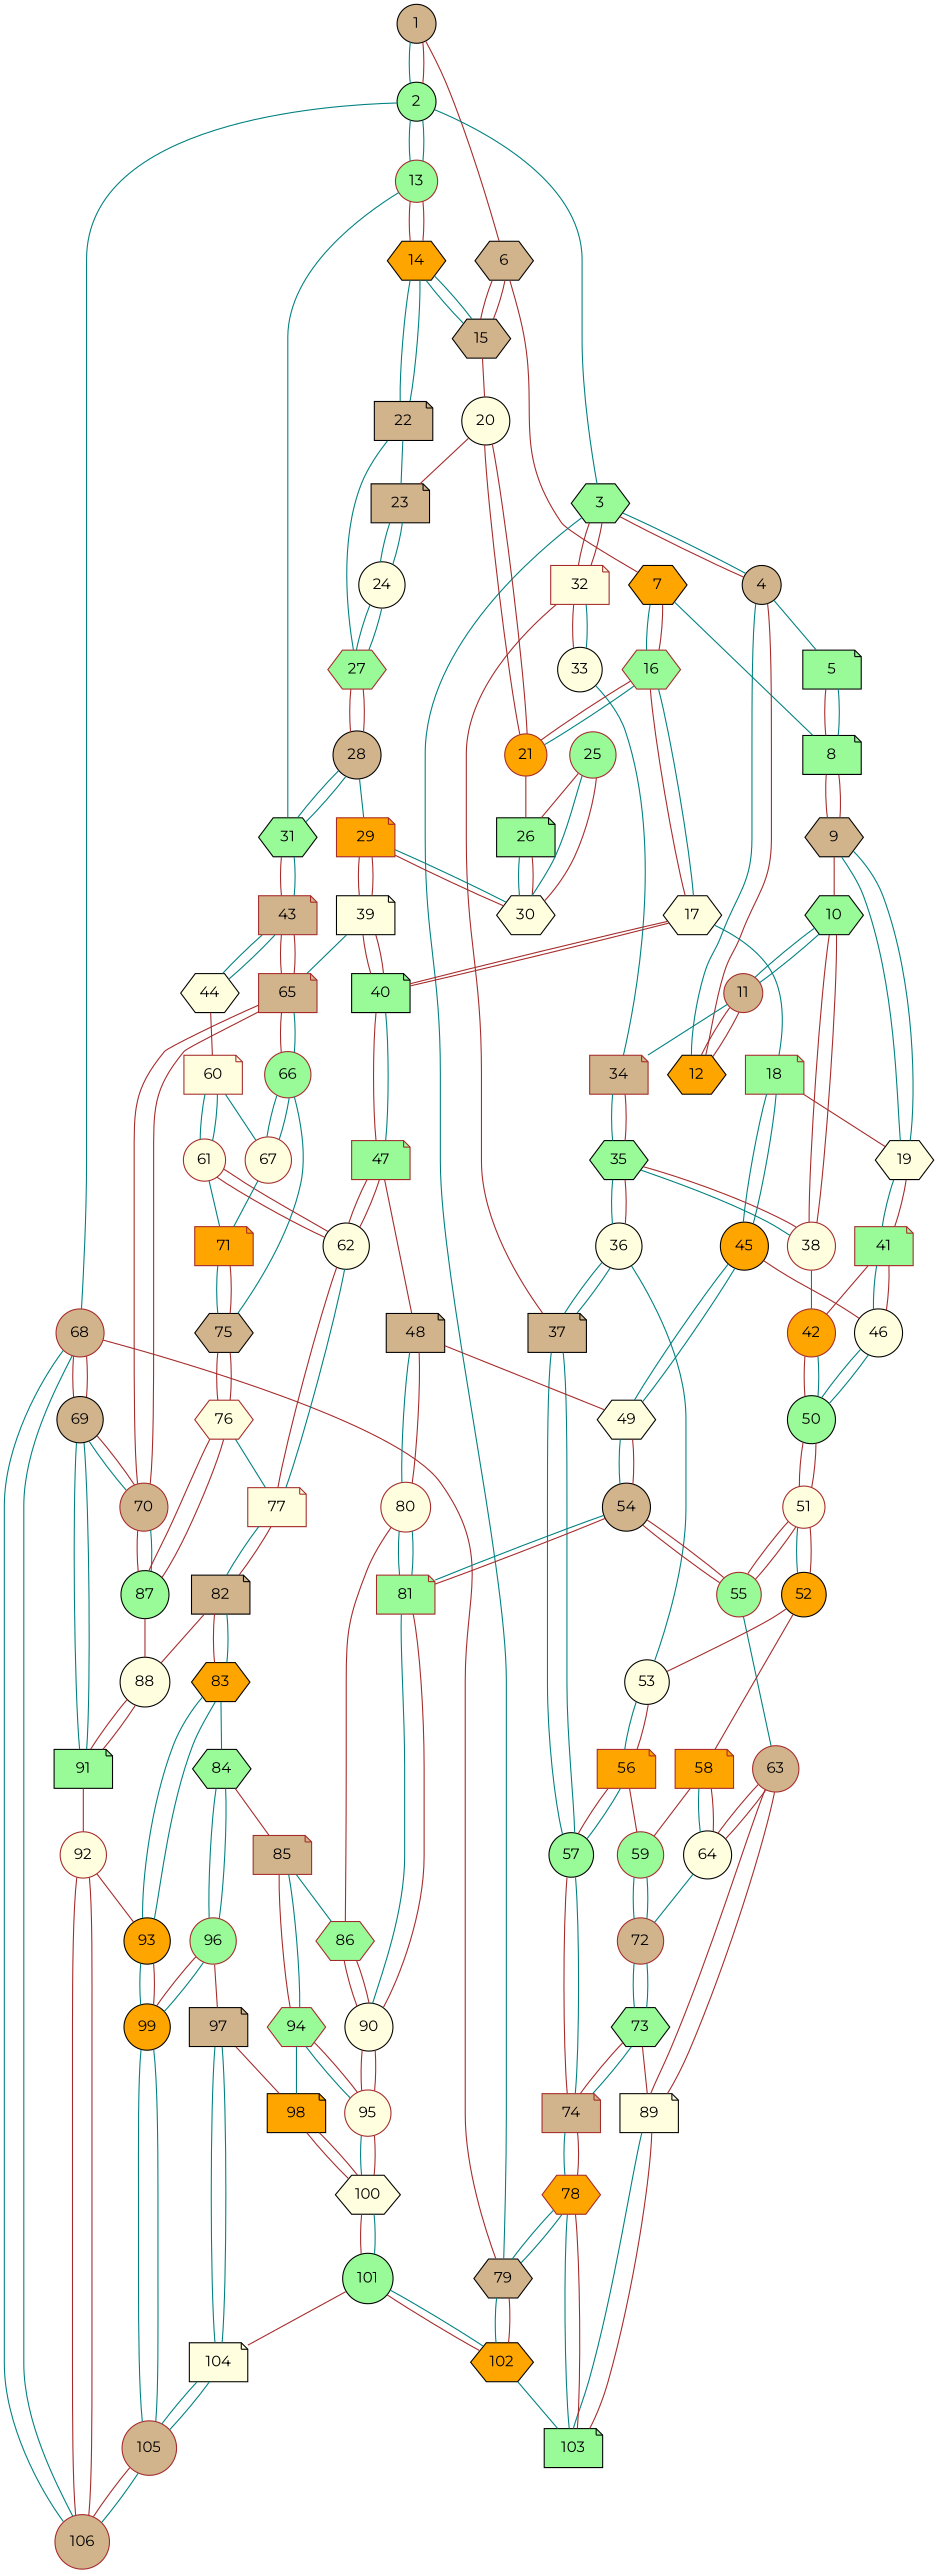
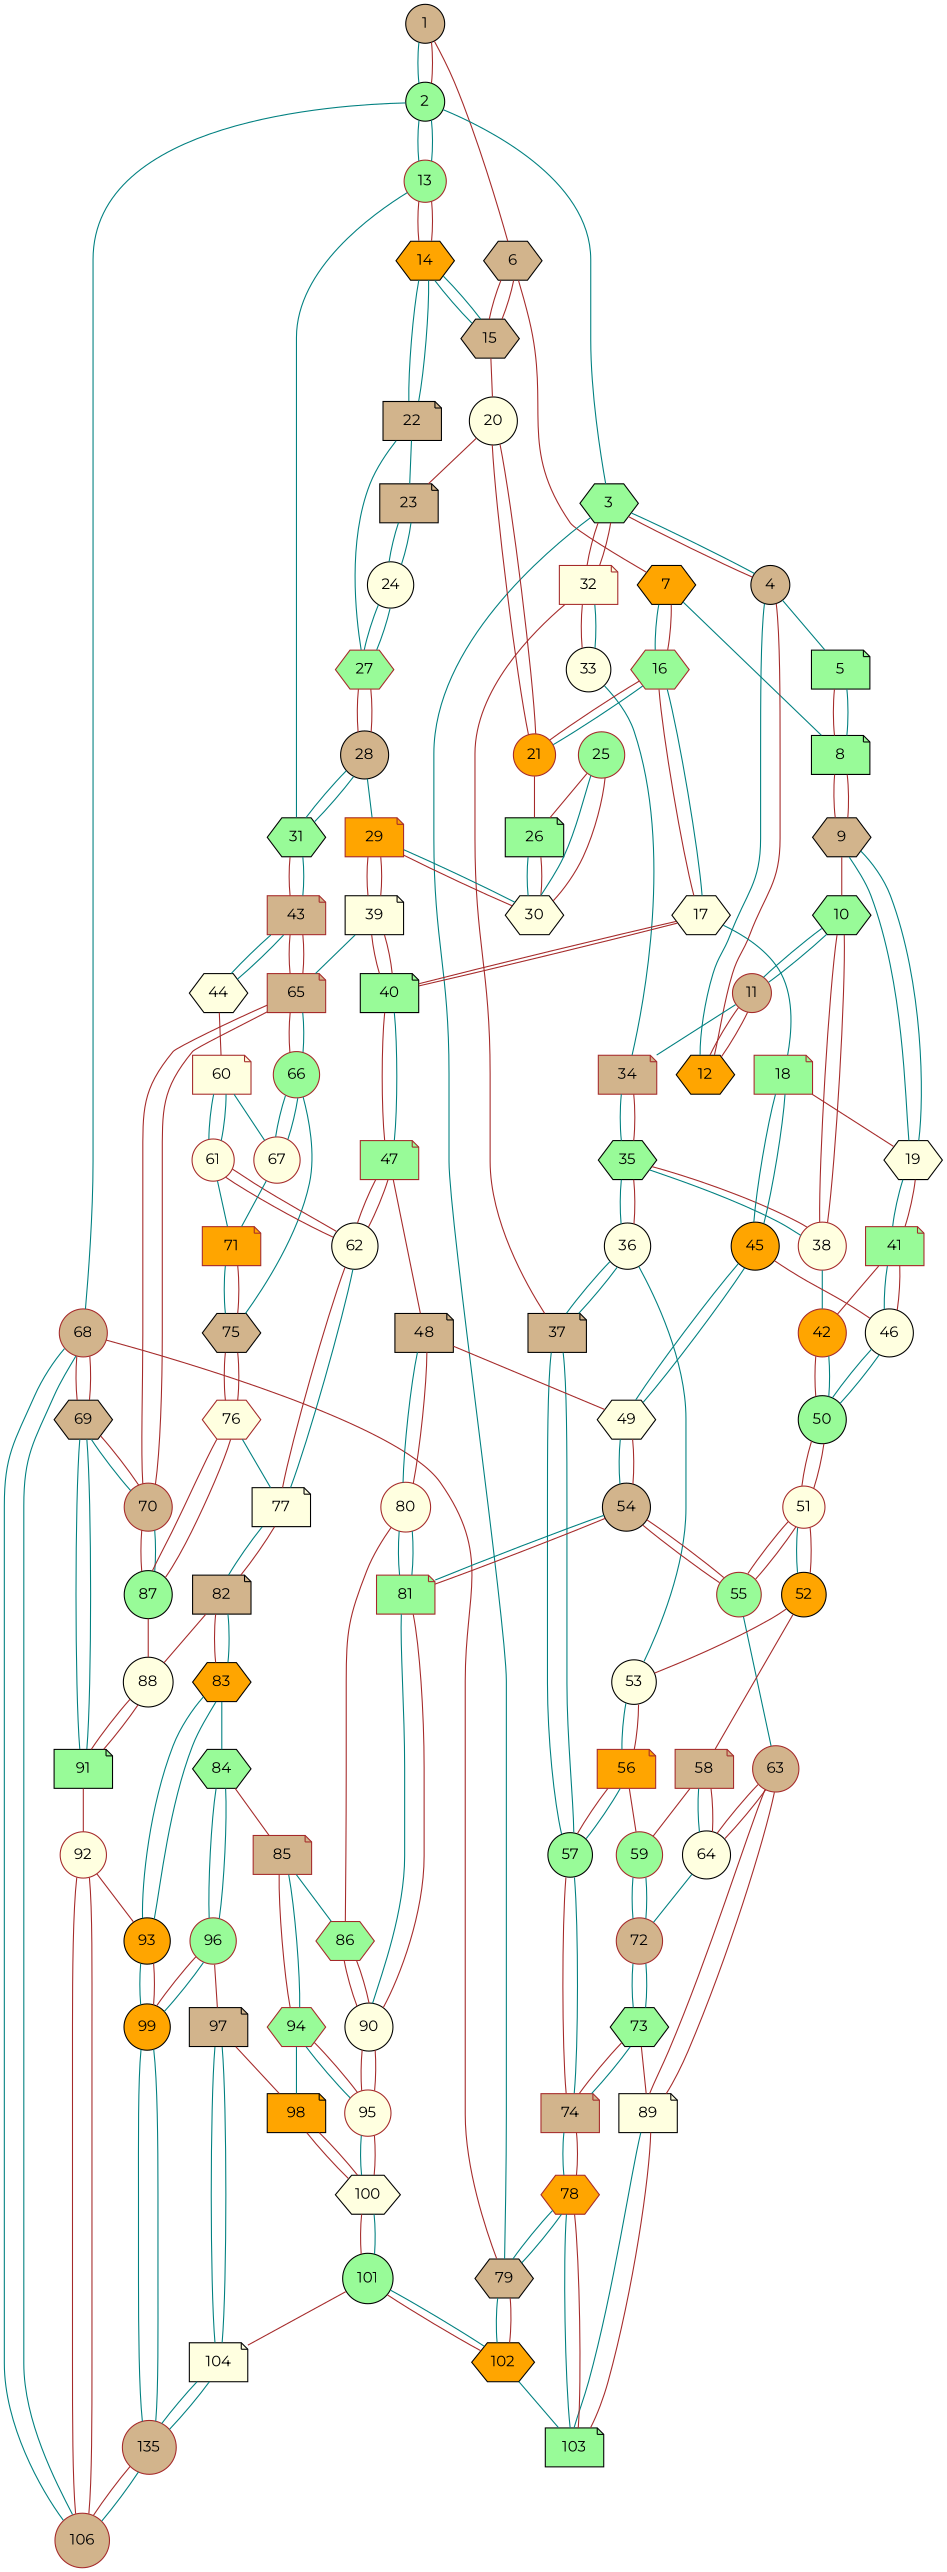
node "69": shape circle -> hexagon
node "77": color brown -> black
node "58": fillcolor orange -> tan
node "105": label "105" -> "135"
